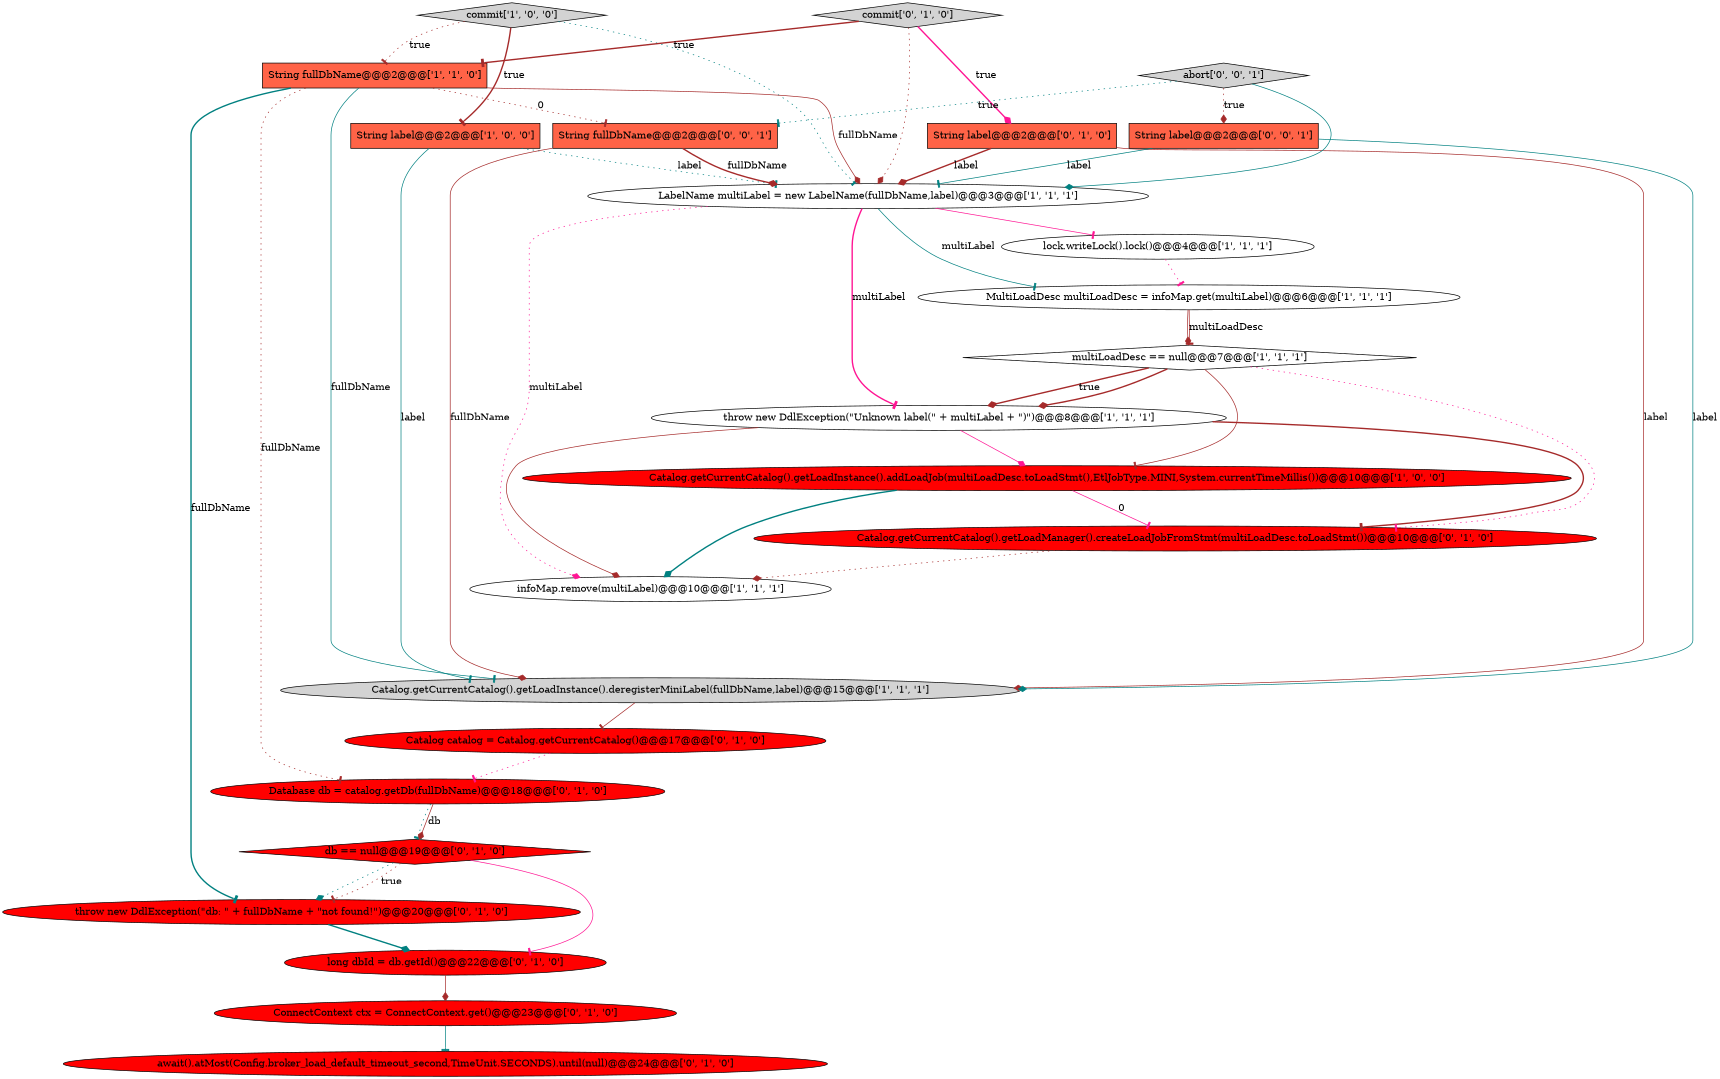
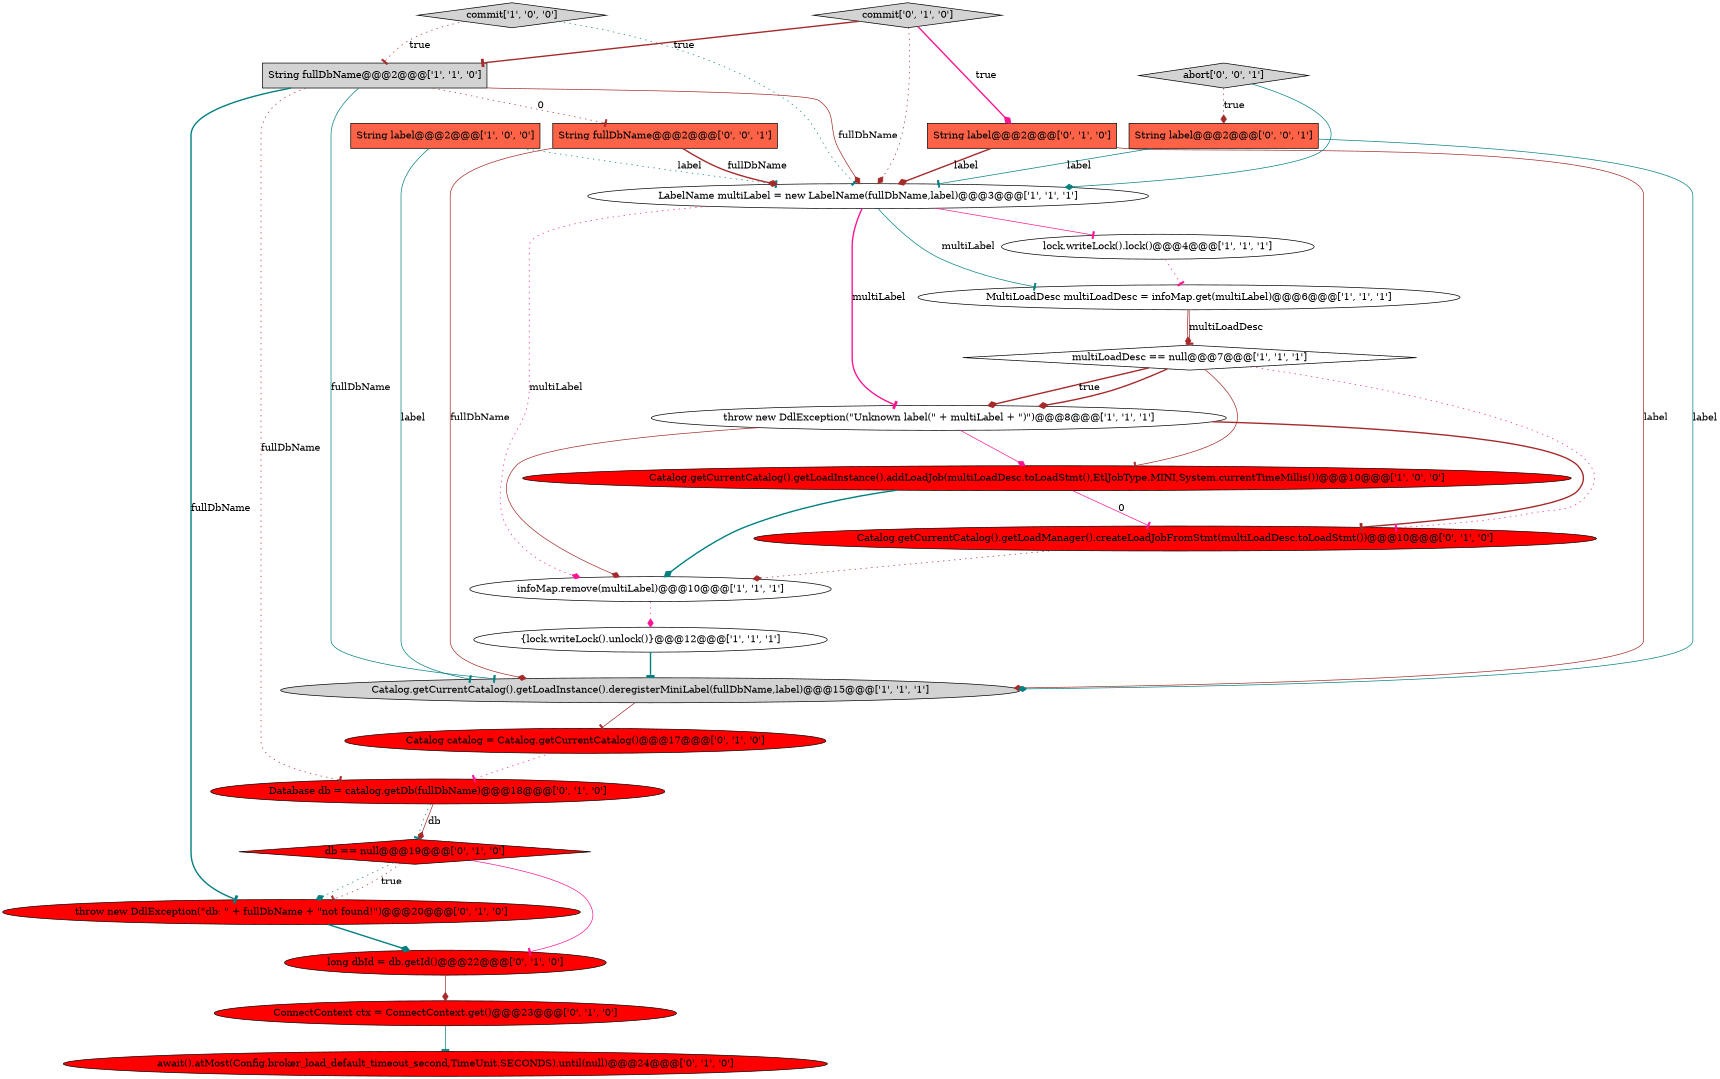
node "String fullDbName@@@2@@@['1', '1', '0']": fillcolor tomato -> lightgray
edge "commit['1', '0', '0']" -> "String label@@@2@@@['1', '0', '0']": removed, label "true"
edge "abort['0', '0', '1']" -> "String fullDbName@@@2@@@['0', '0', '1']": removed, label "true"
node "{lock.writeLock().unlock()}@@@12@@@['1', '1', '1']": added
